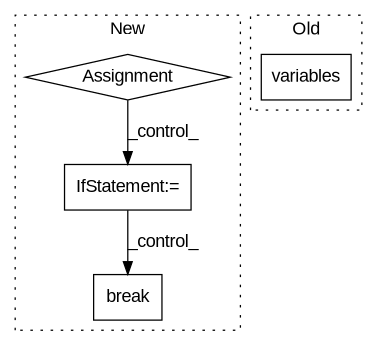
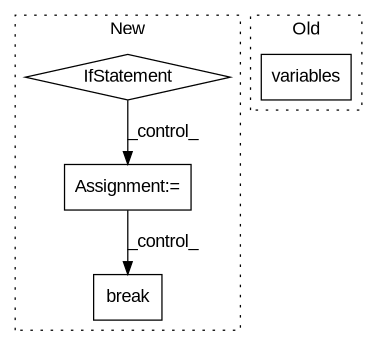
node "Assignment": label "Assignment" -> "IfStatement"
node "IfStatement:=": label "IfStatement:=" -> "Assignment:="
